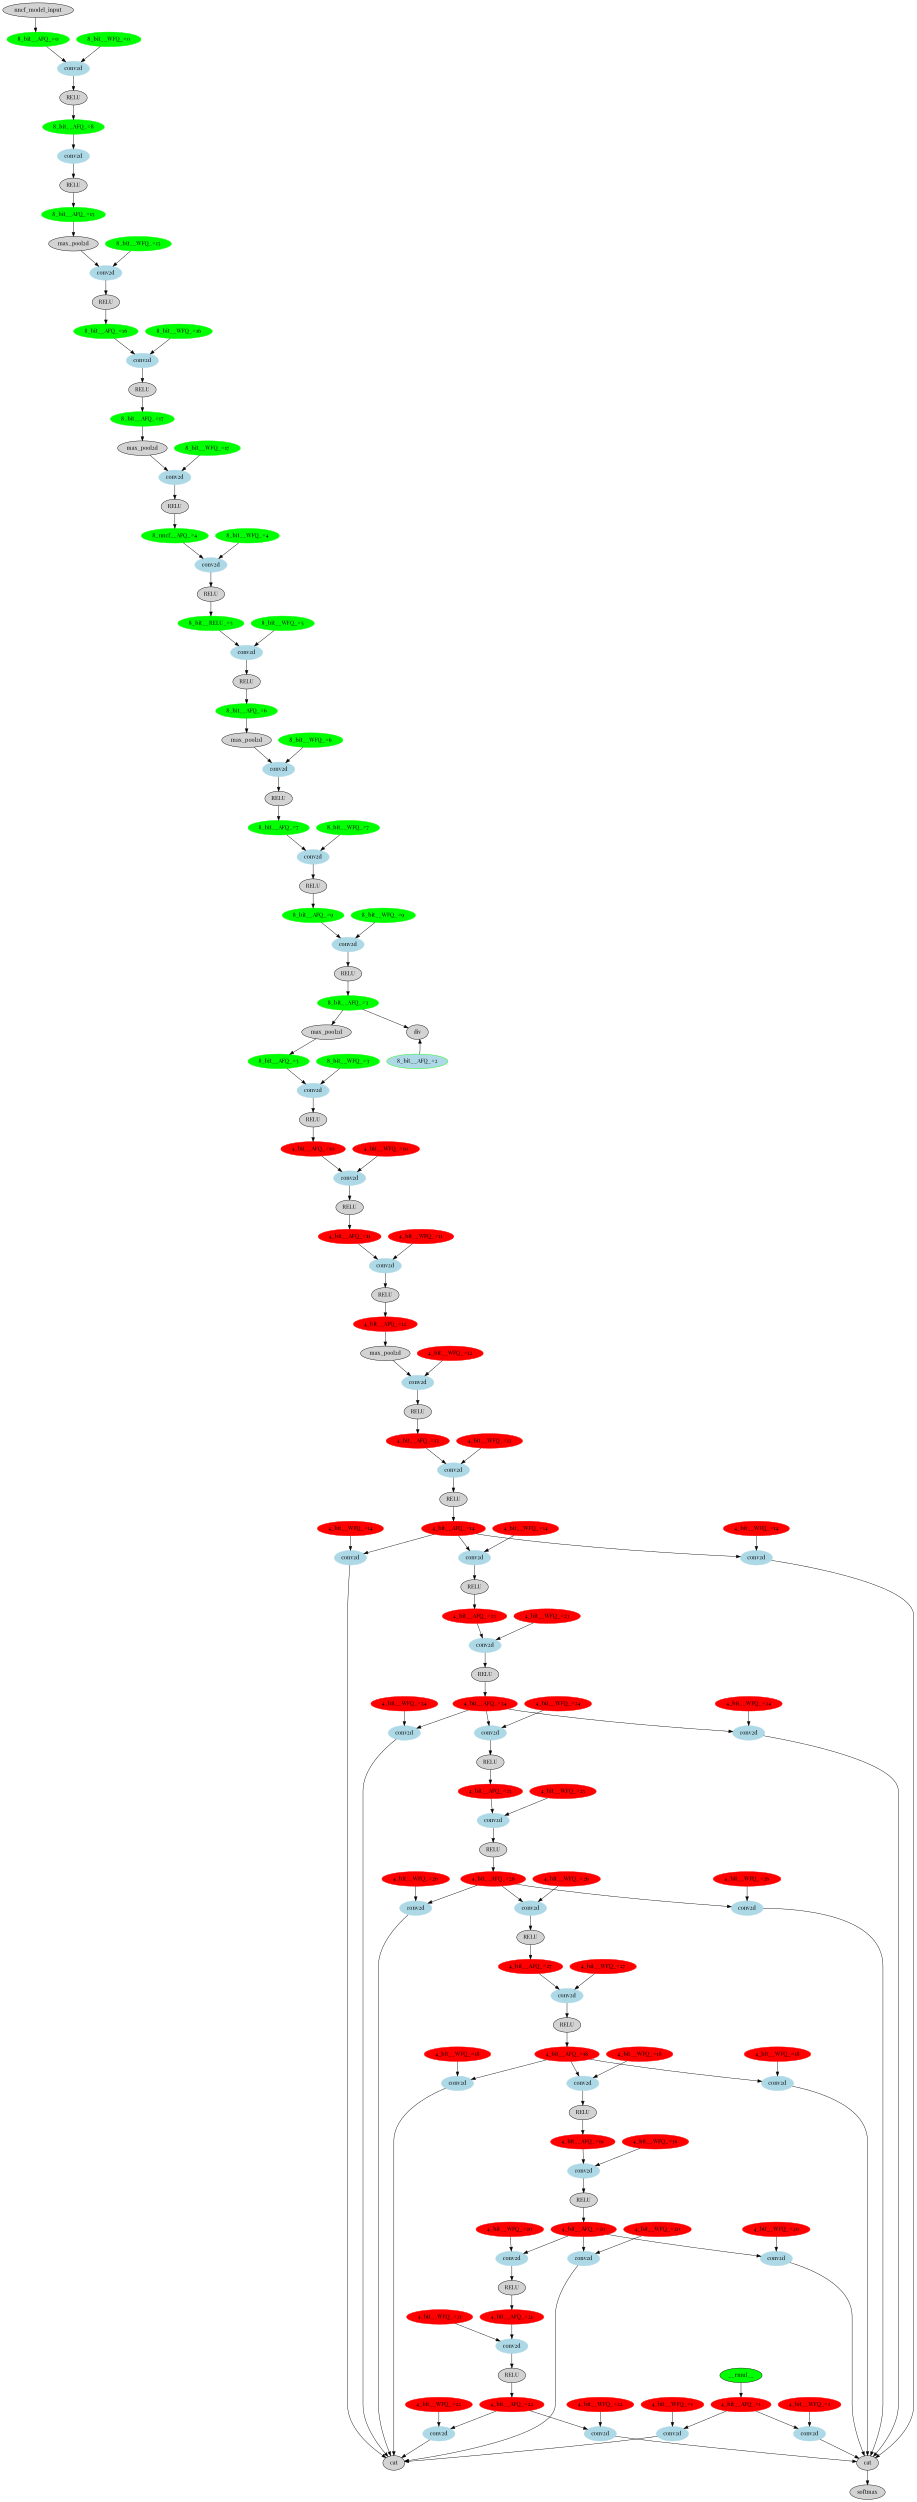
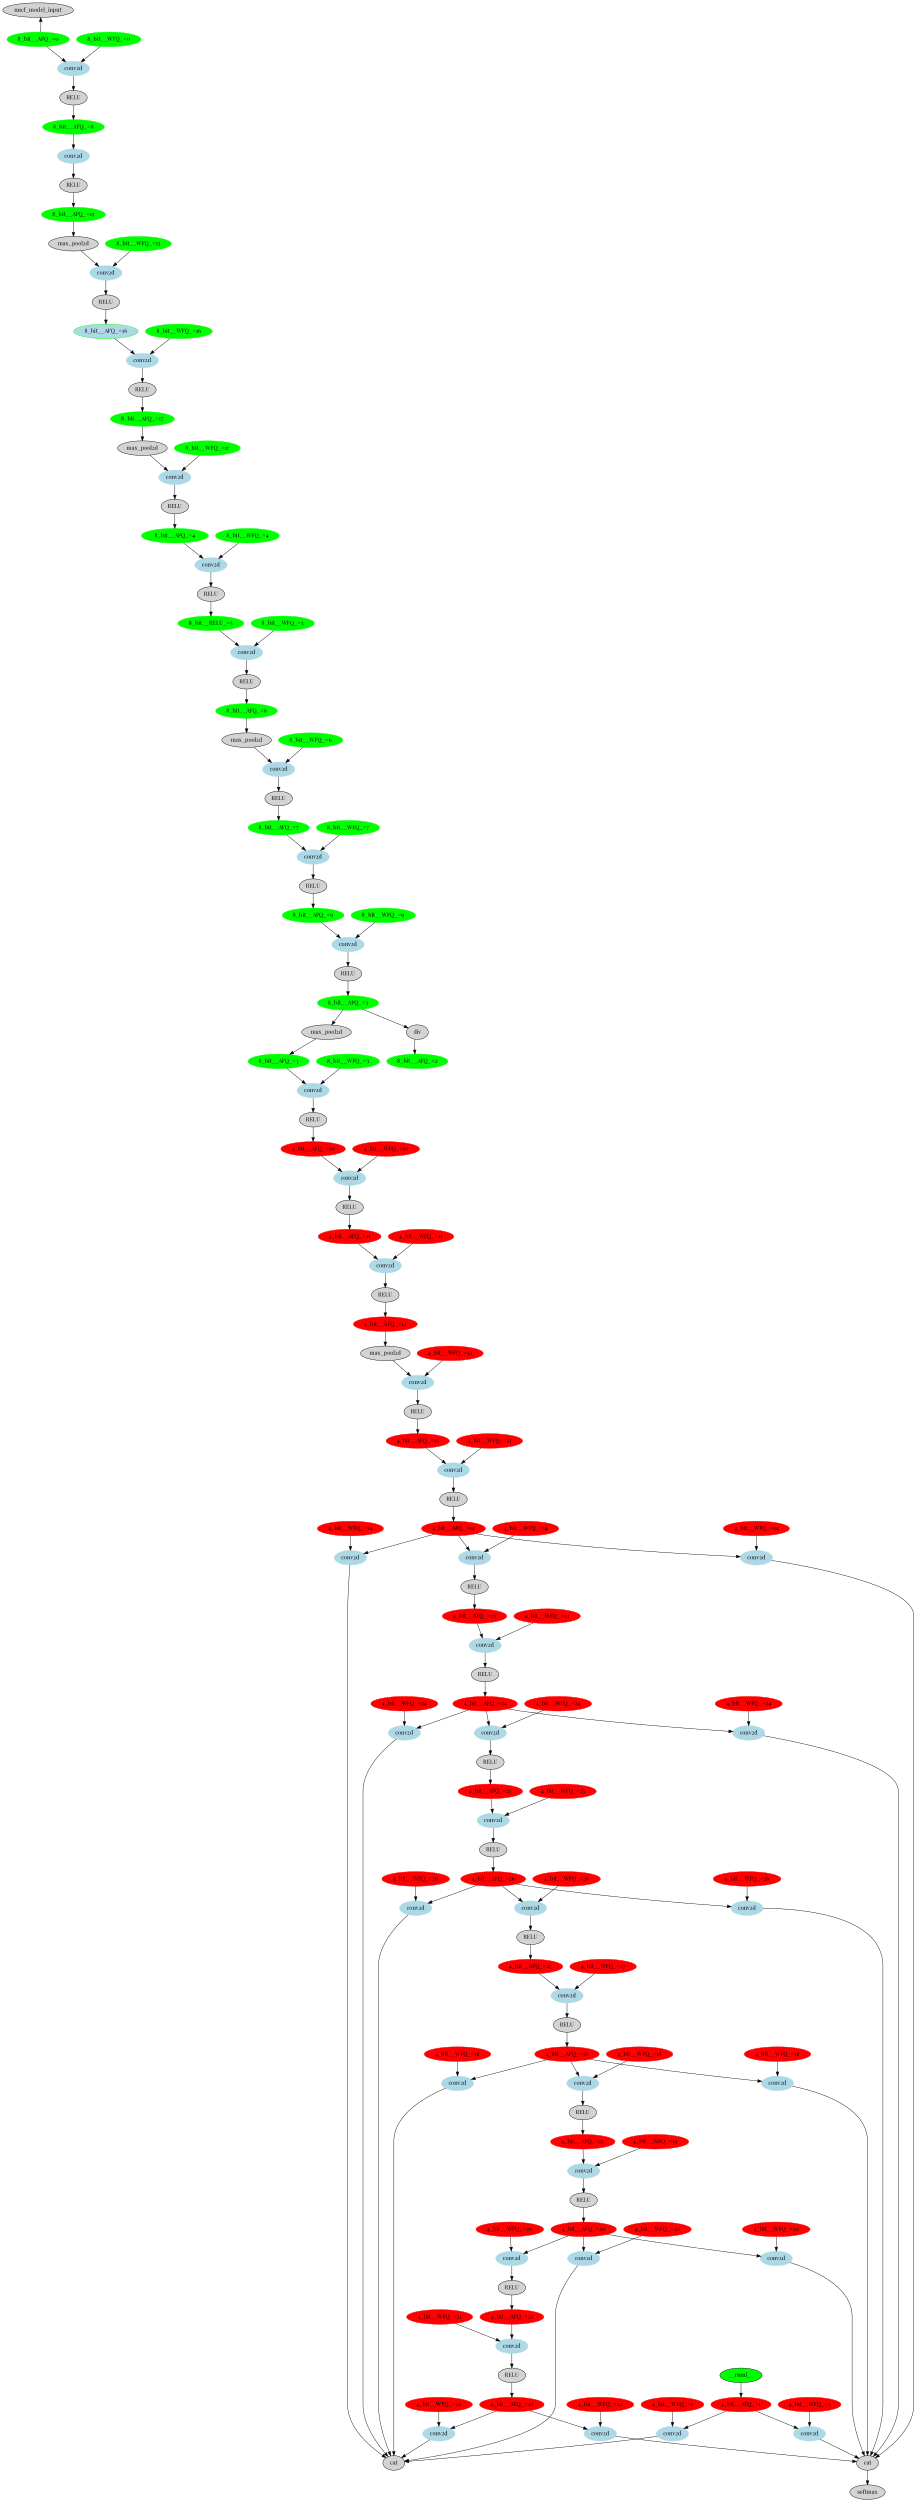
edge "nncf_model_input" -> "8_bit__AFQ_#0": reversed
node "8_bit__AFQ_#16": fillcolor green -> lightblue
node "8_nncf__AFQ_#4": label "8_nncf__AFQ_#4" -> "8_bit__AFQ_#4"
edge "8_bit__AFQ_#2" -> "div": reversed
node "8_bit__AFQ_#2": fillcolor lightblue -> green
